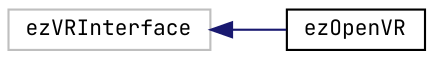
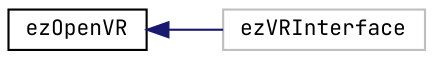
edge "ezOpenVR" -> "ezVRInterface": reversed
